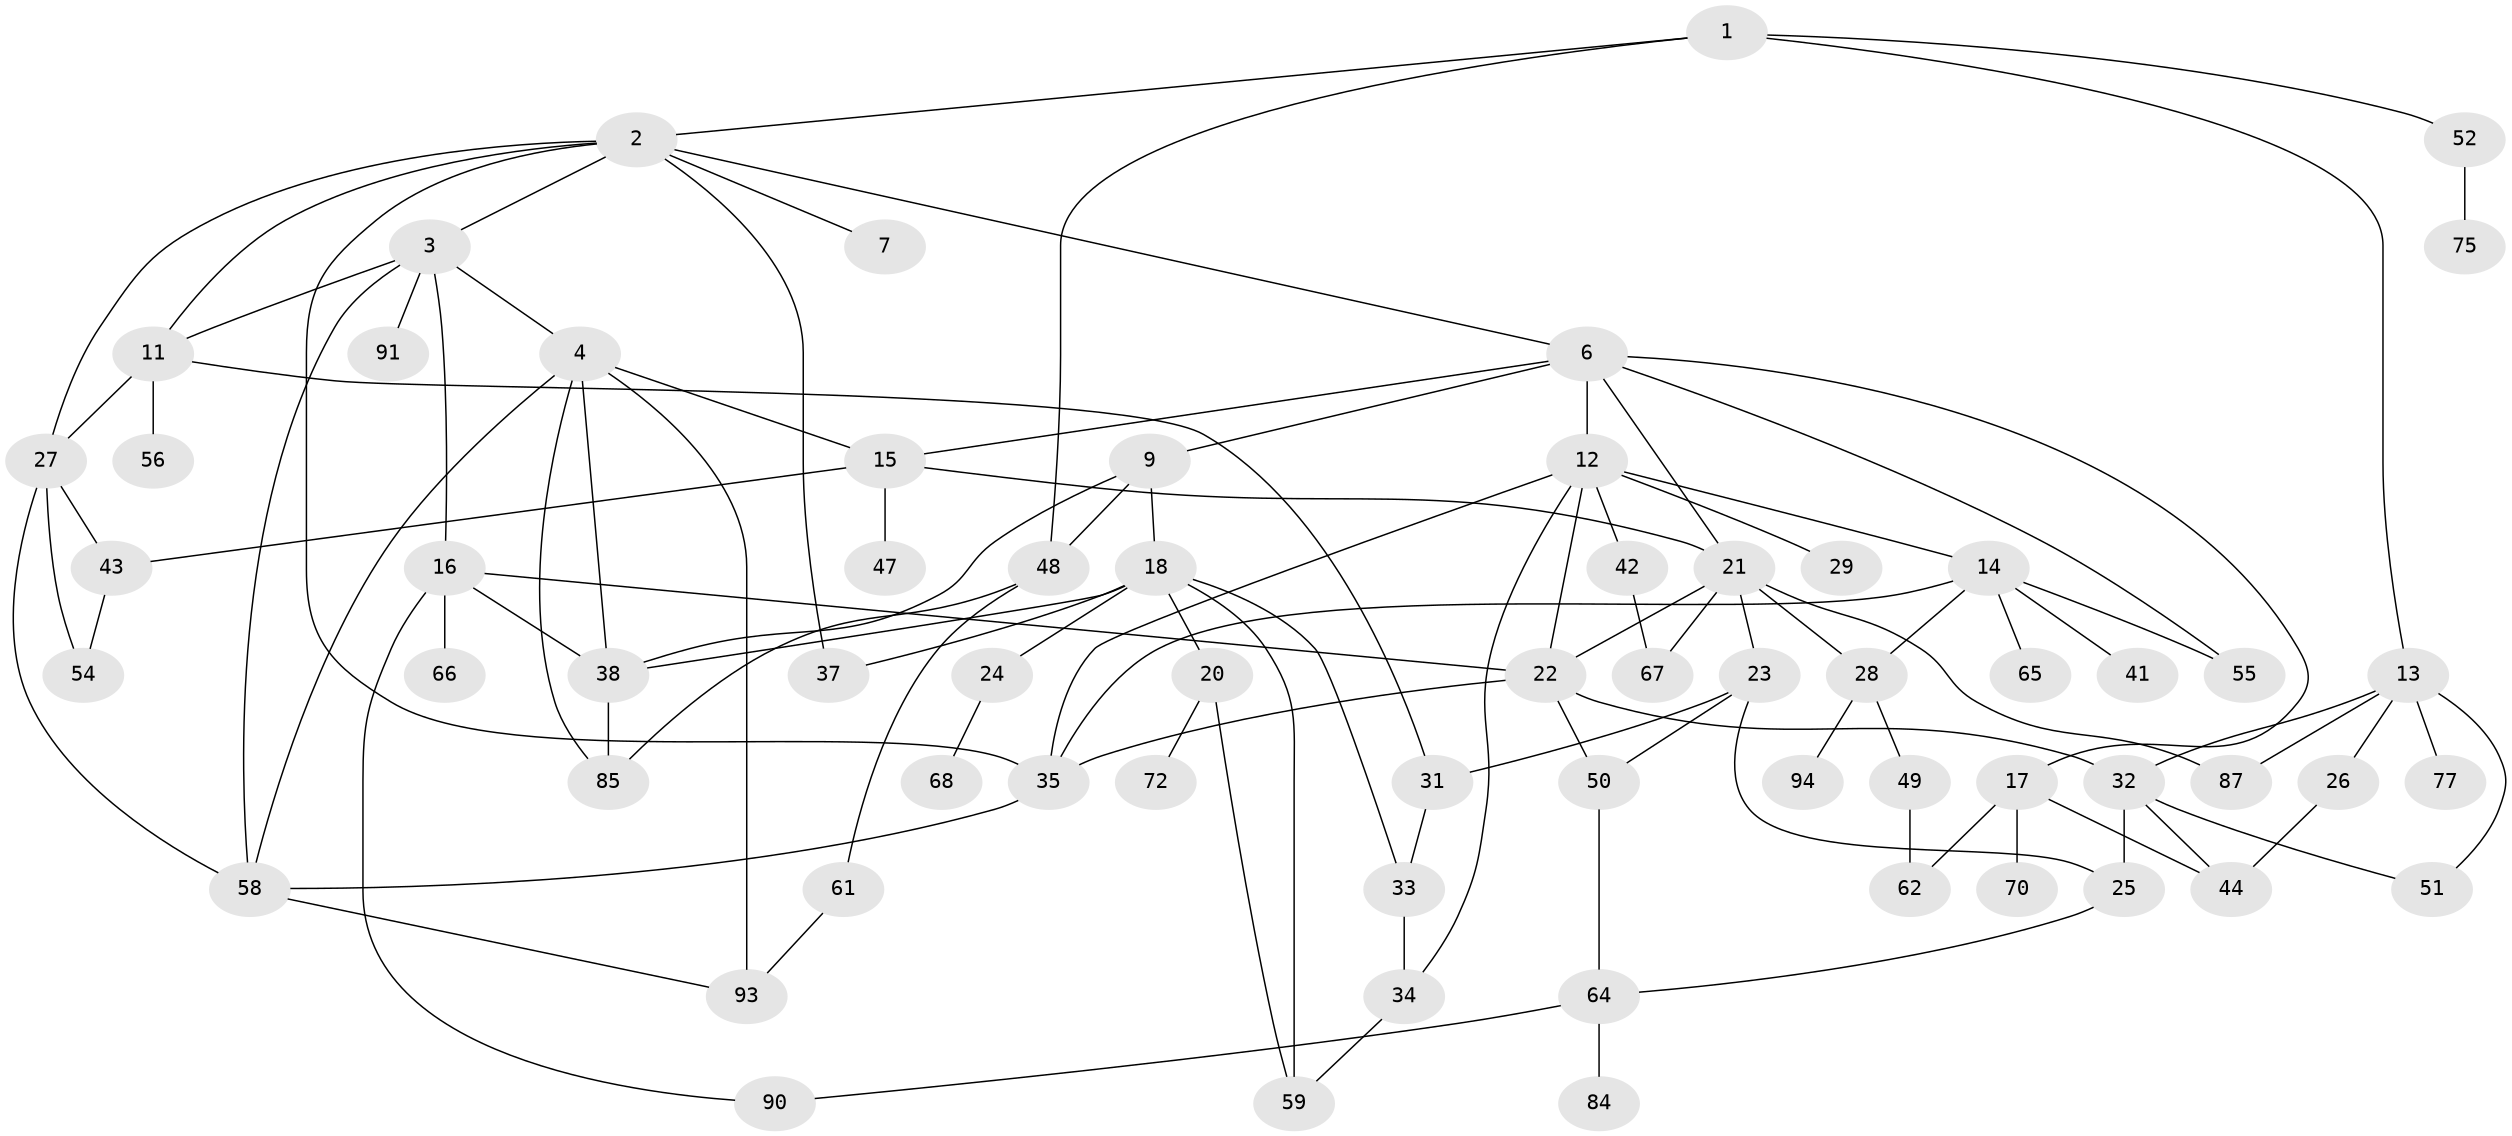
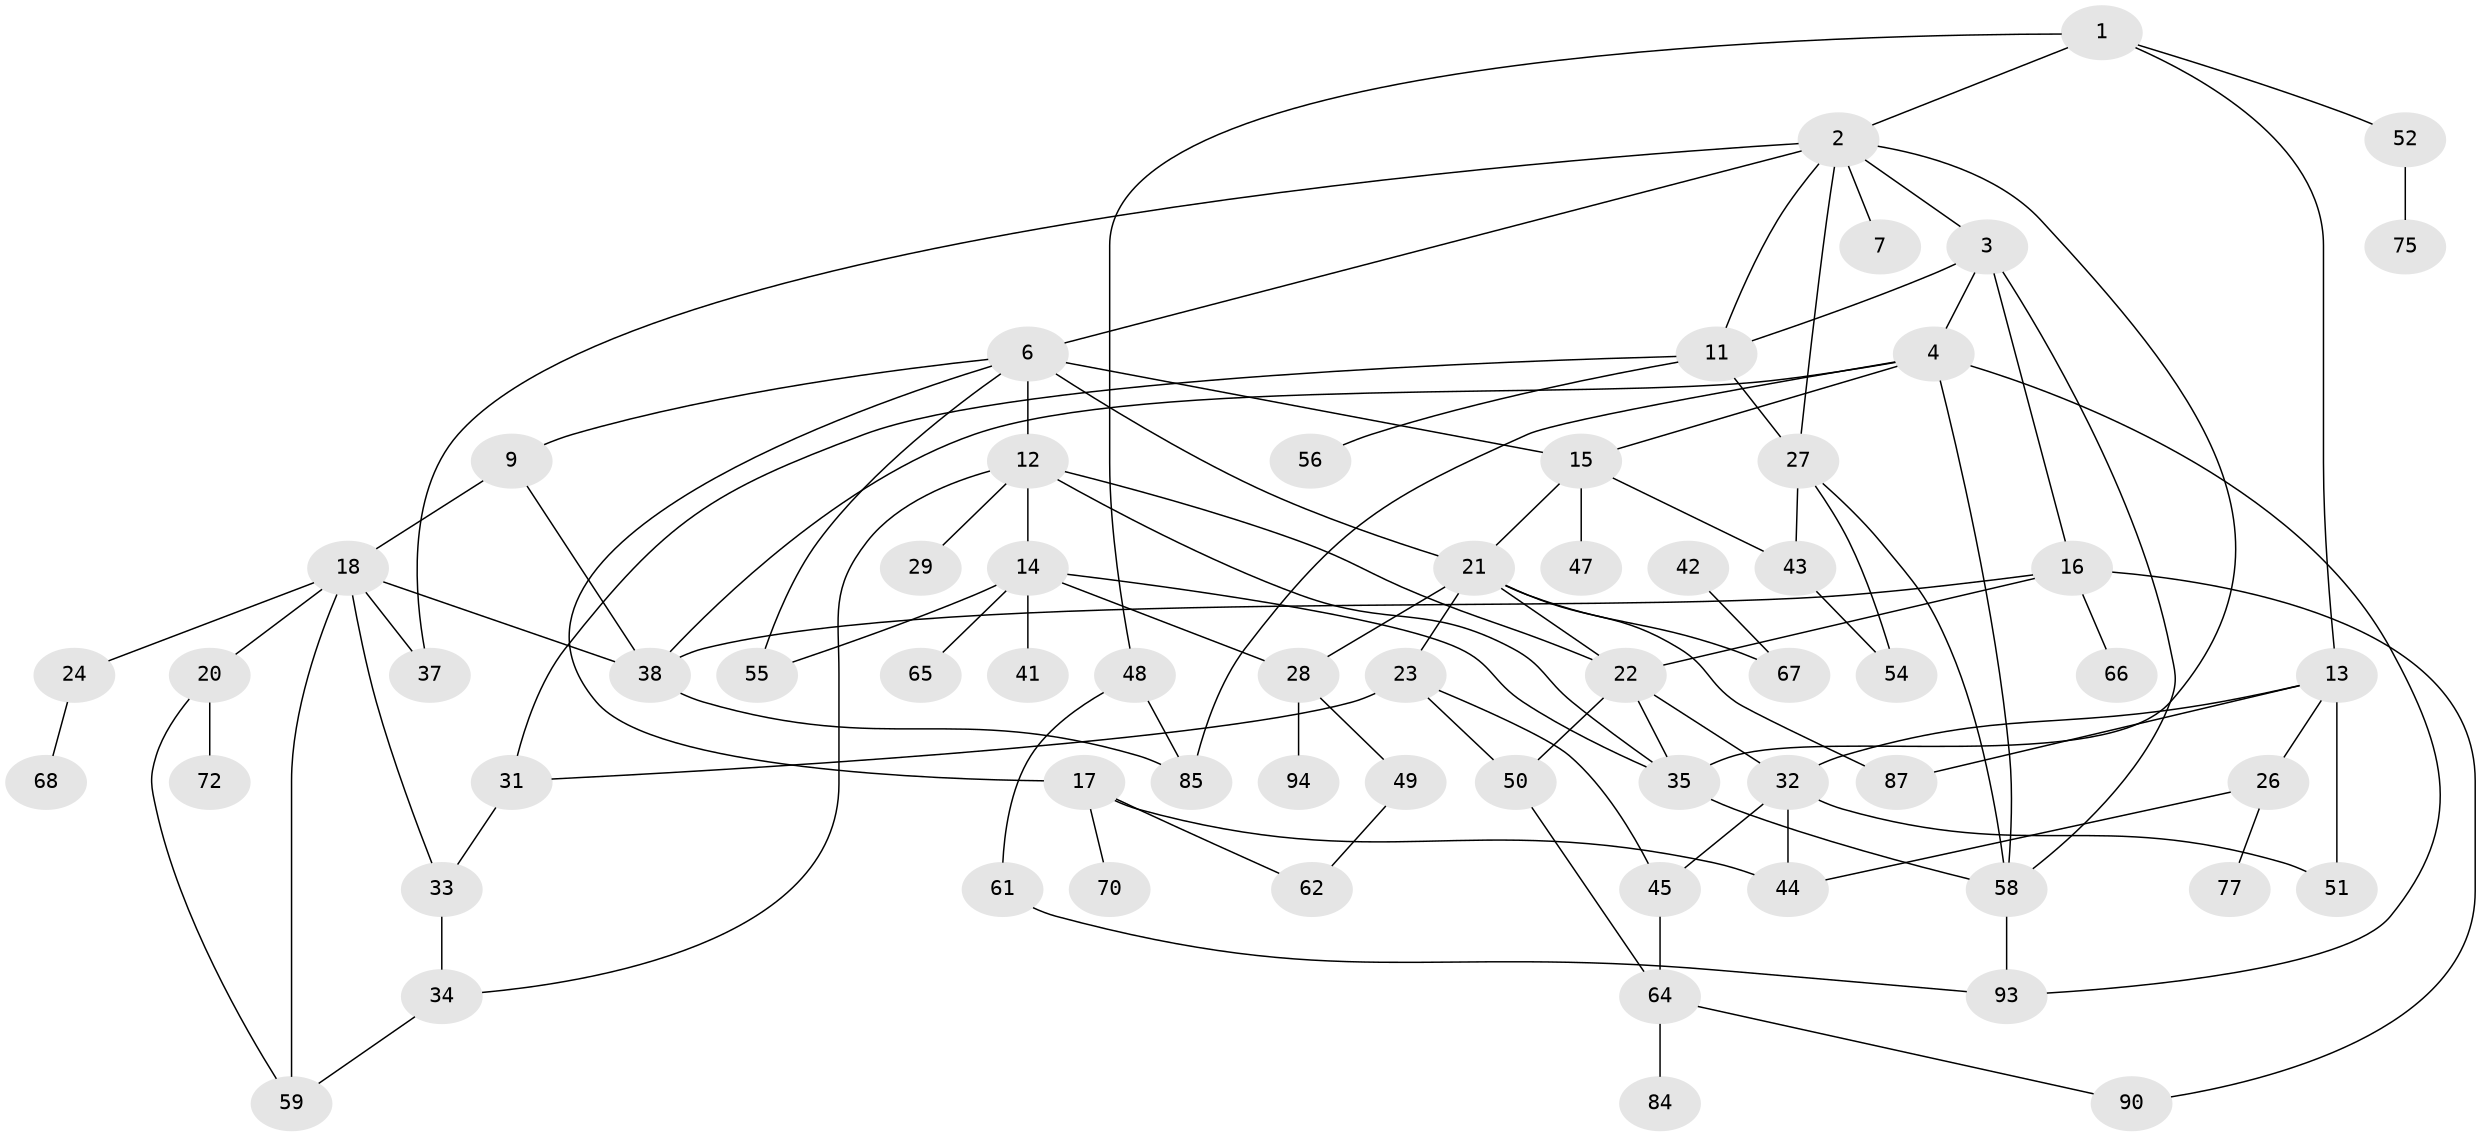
node "91": removed
edge "12" -- "42": removed
edge "9" -- "48": removed
edge "13" -- "77": now "26" -- "77"
node "25": label "25" -> "45"
